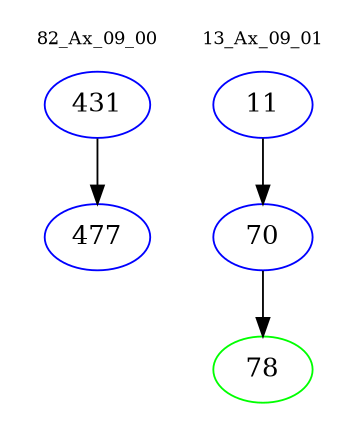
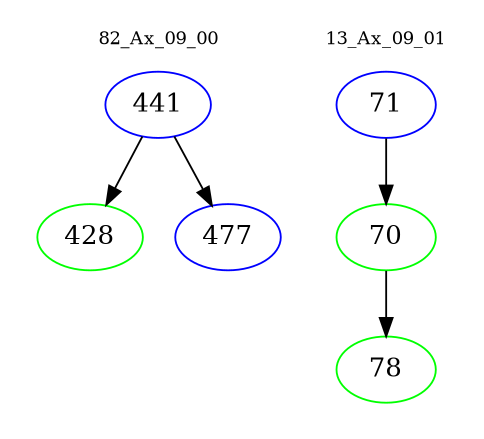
node "431": label "431" -> "441"
node "11": label "11" -> "71"
node "428": added
node "70": color blue -> green
